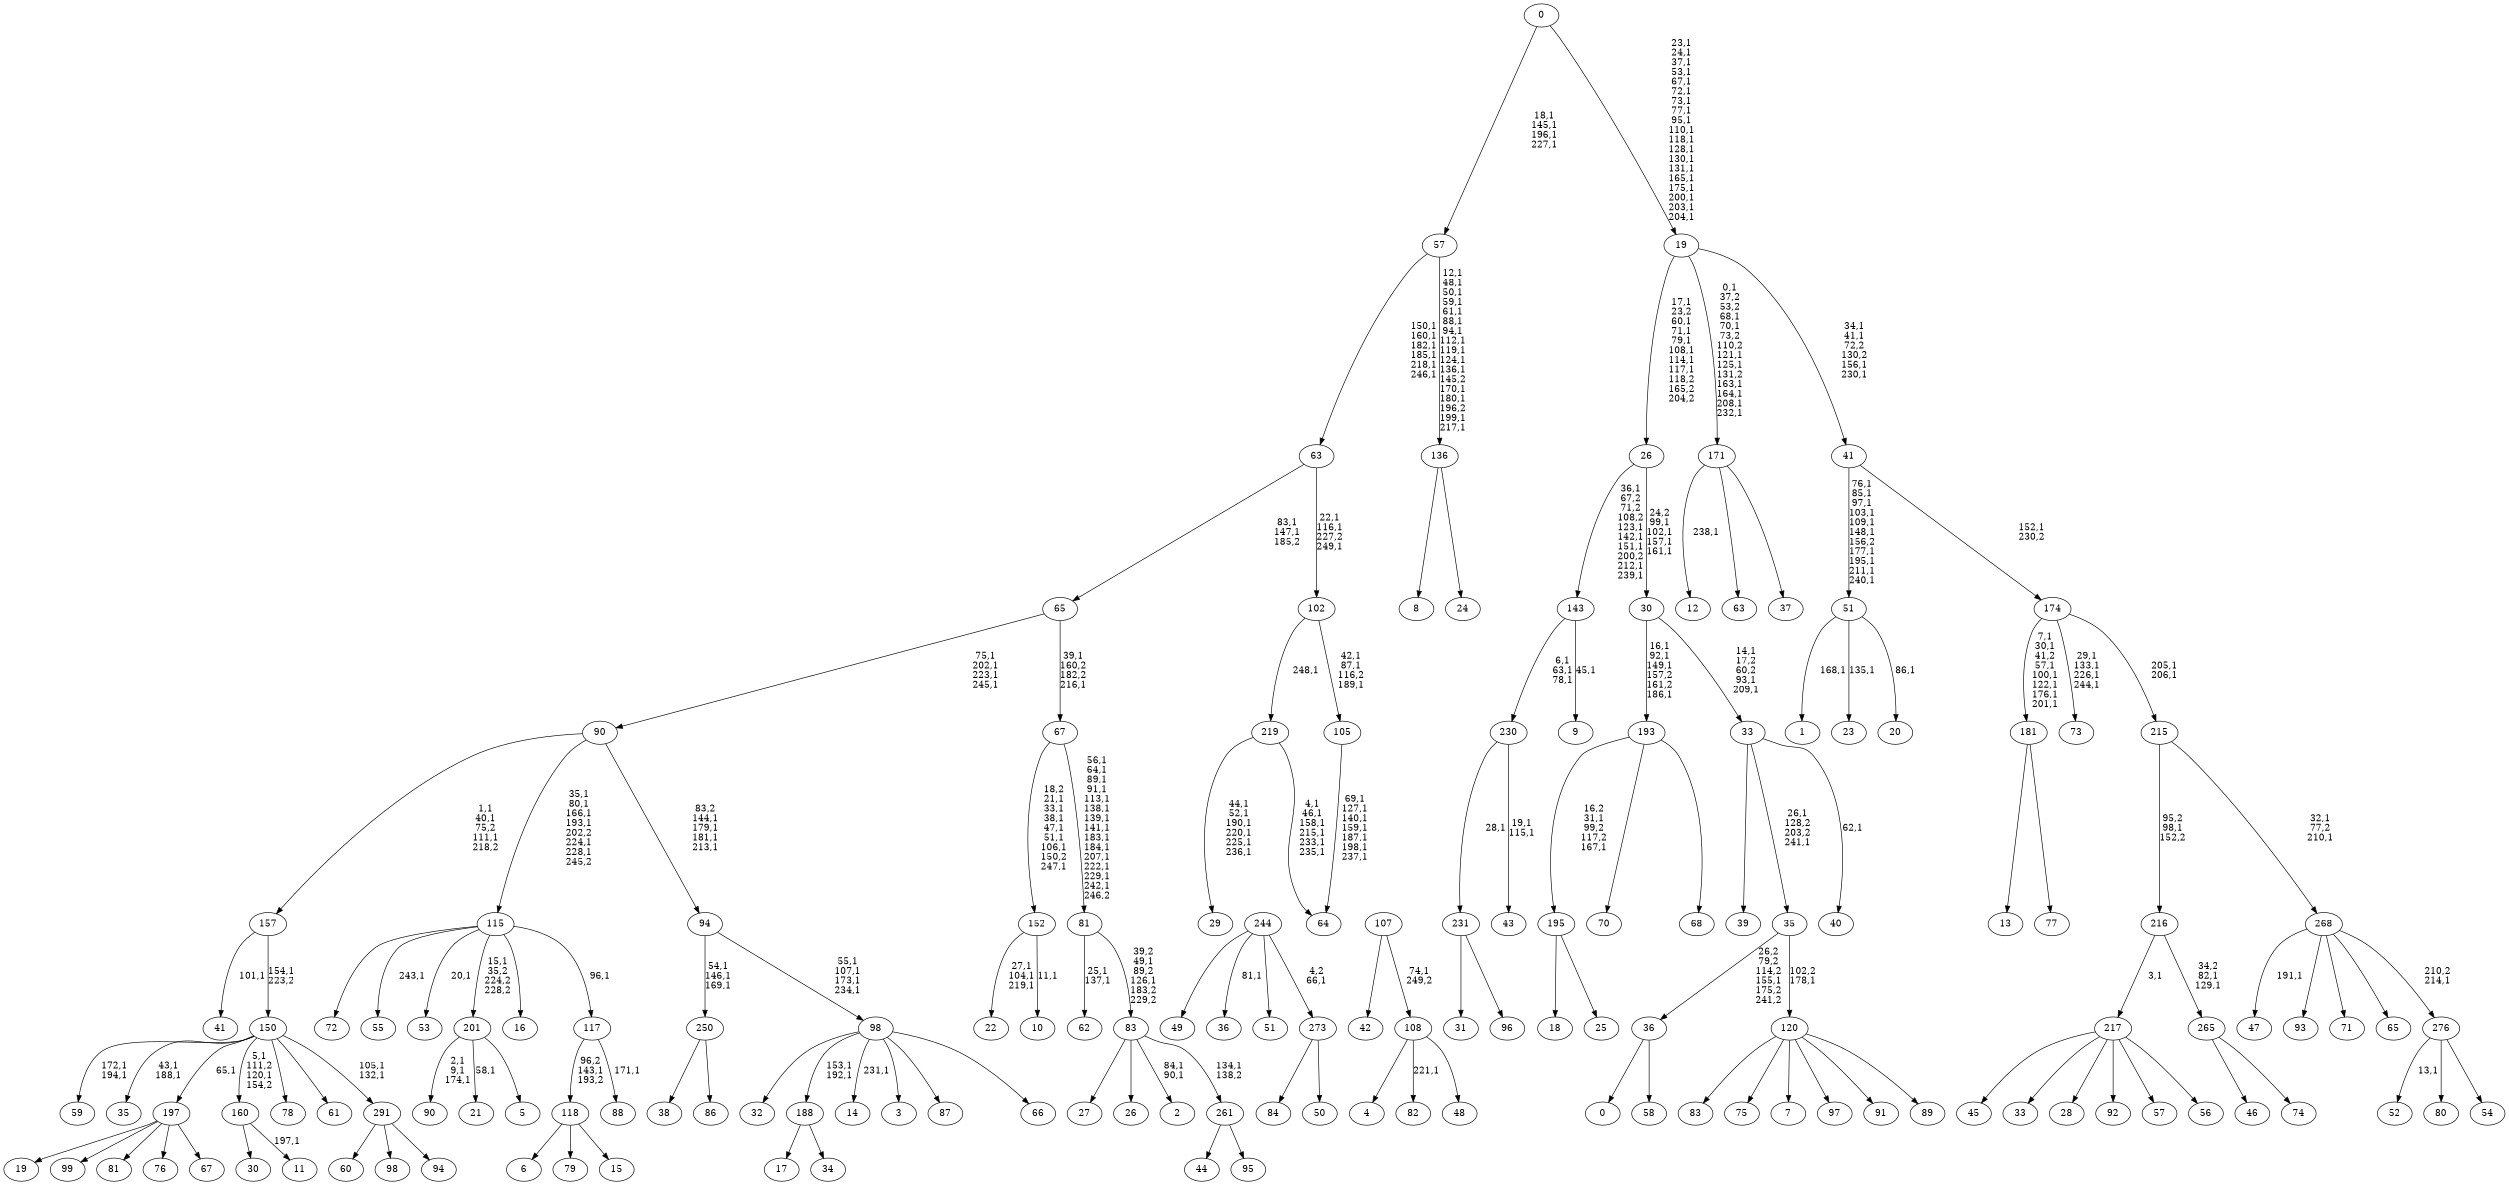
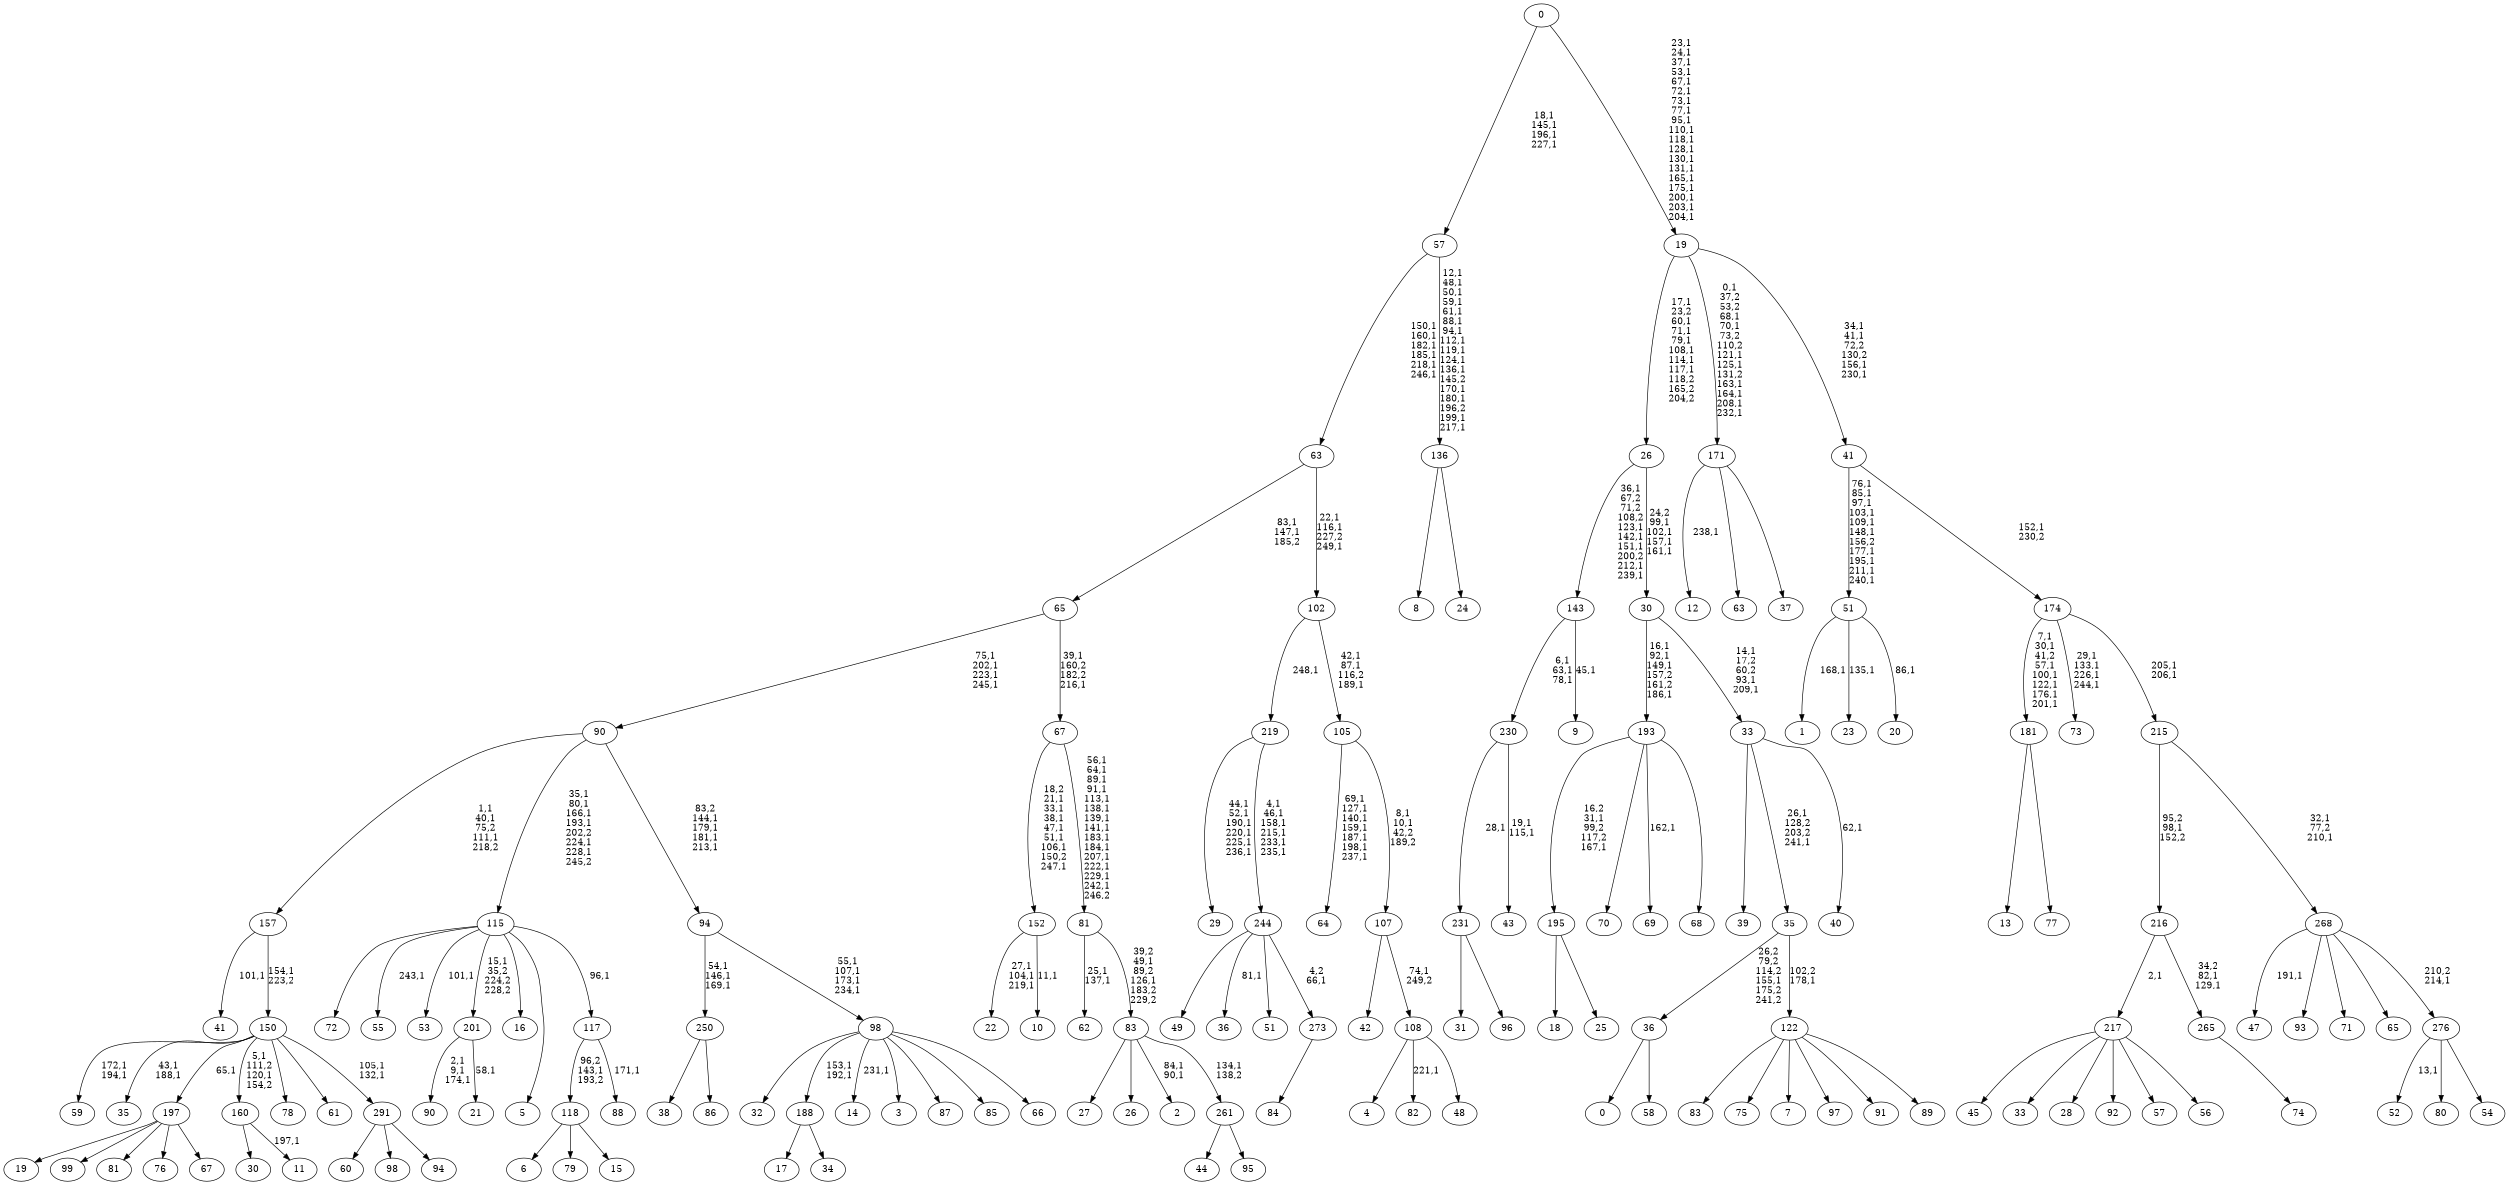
edge "105" -> "107": added, label "8,1 10,1 42,2 189,2"
edge "219" -> "64": now "219" -> "244"
node "69": added
edge "115" -> "53": label "20,1" -> "101,1"
edge "216" -> "217": label "3,1" -> "2,1"
node "120": label "120" -> "122"
edge "201" -> "5": now "115" -> "5"
node "85": added
node "50": removed
node "46": removed
